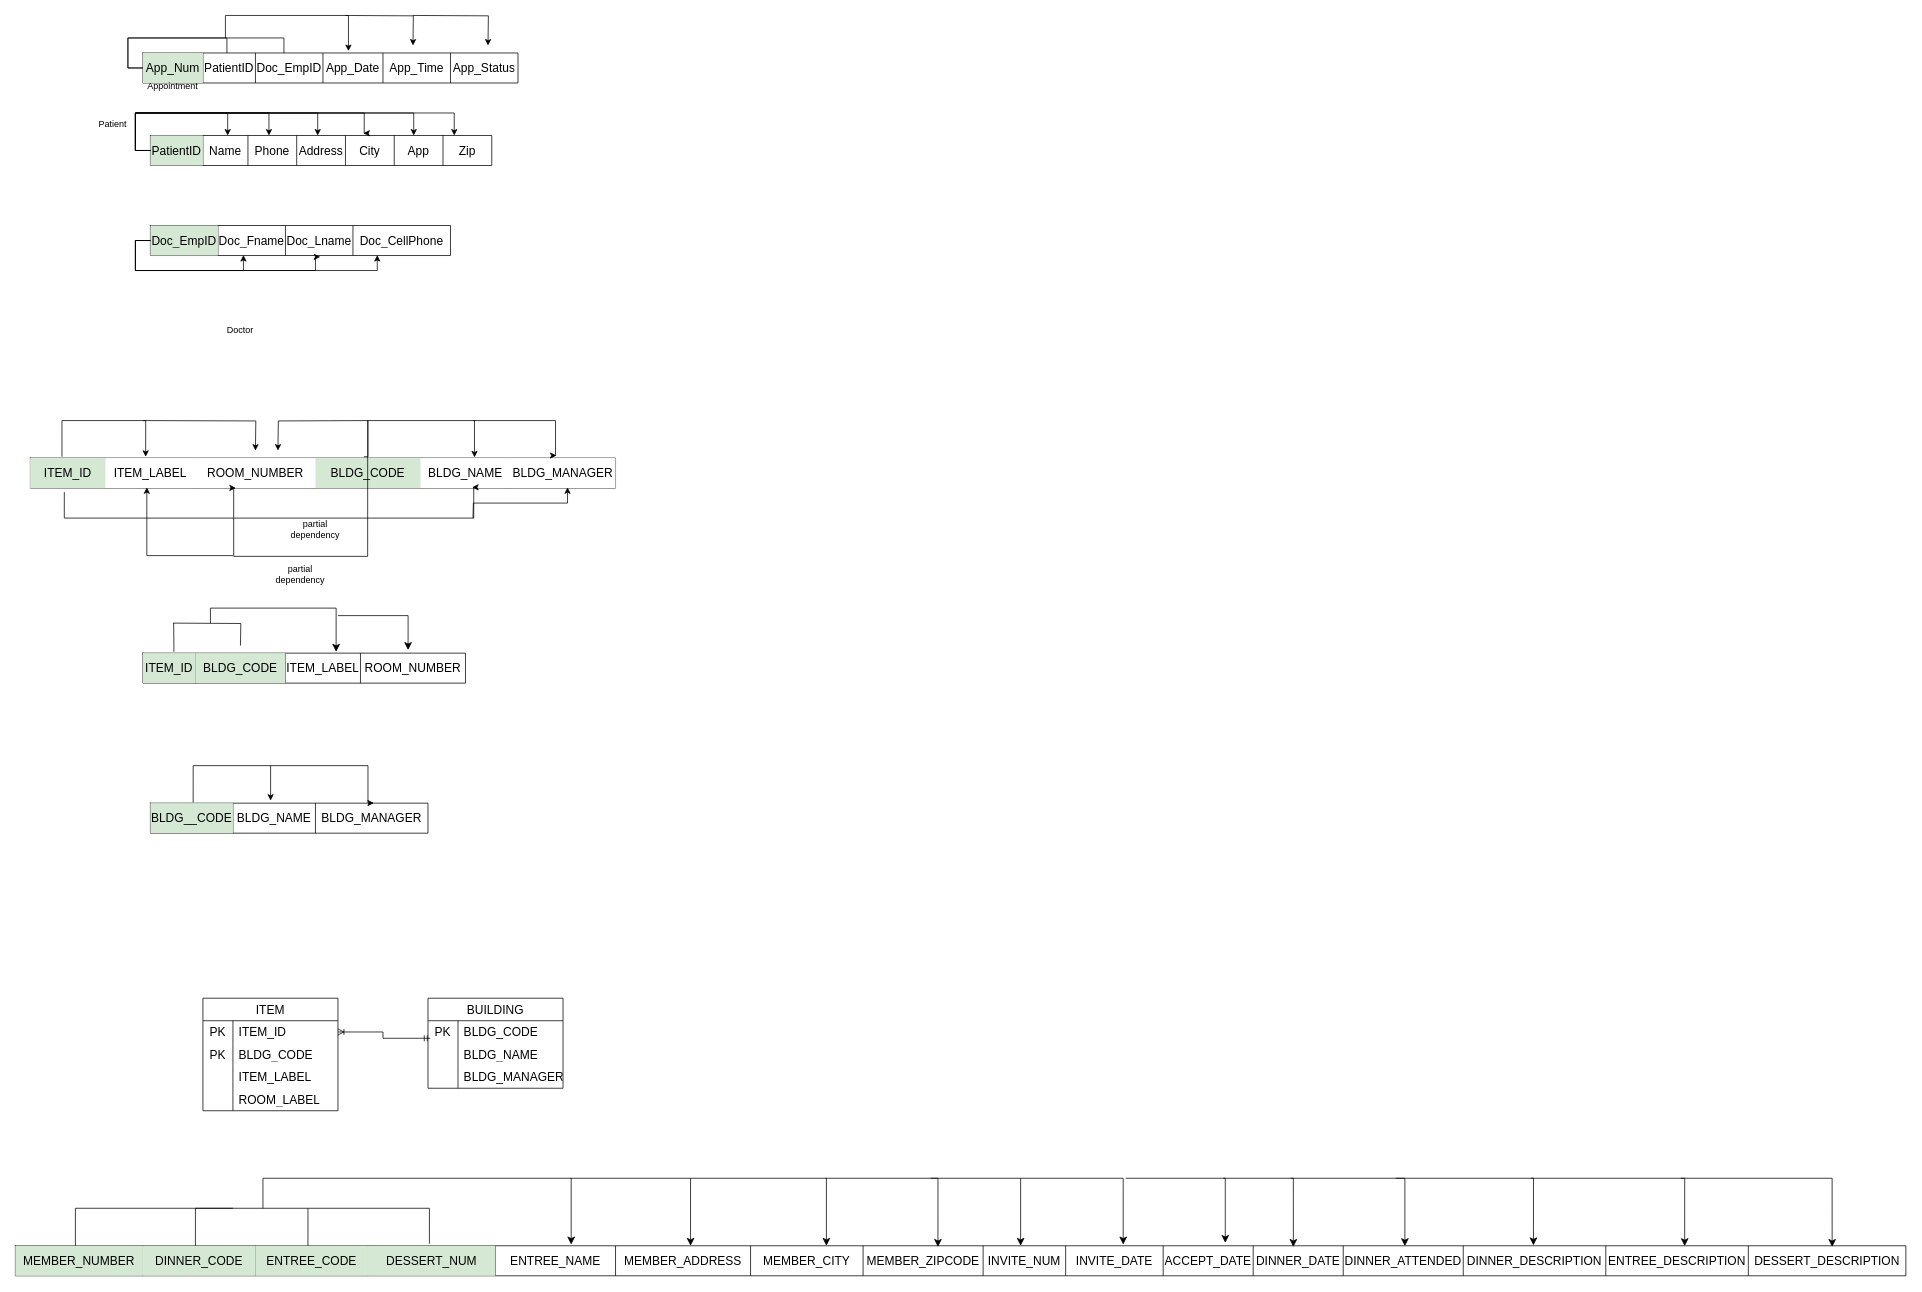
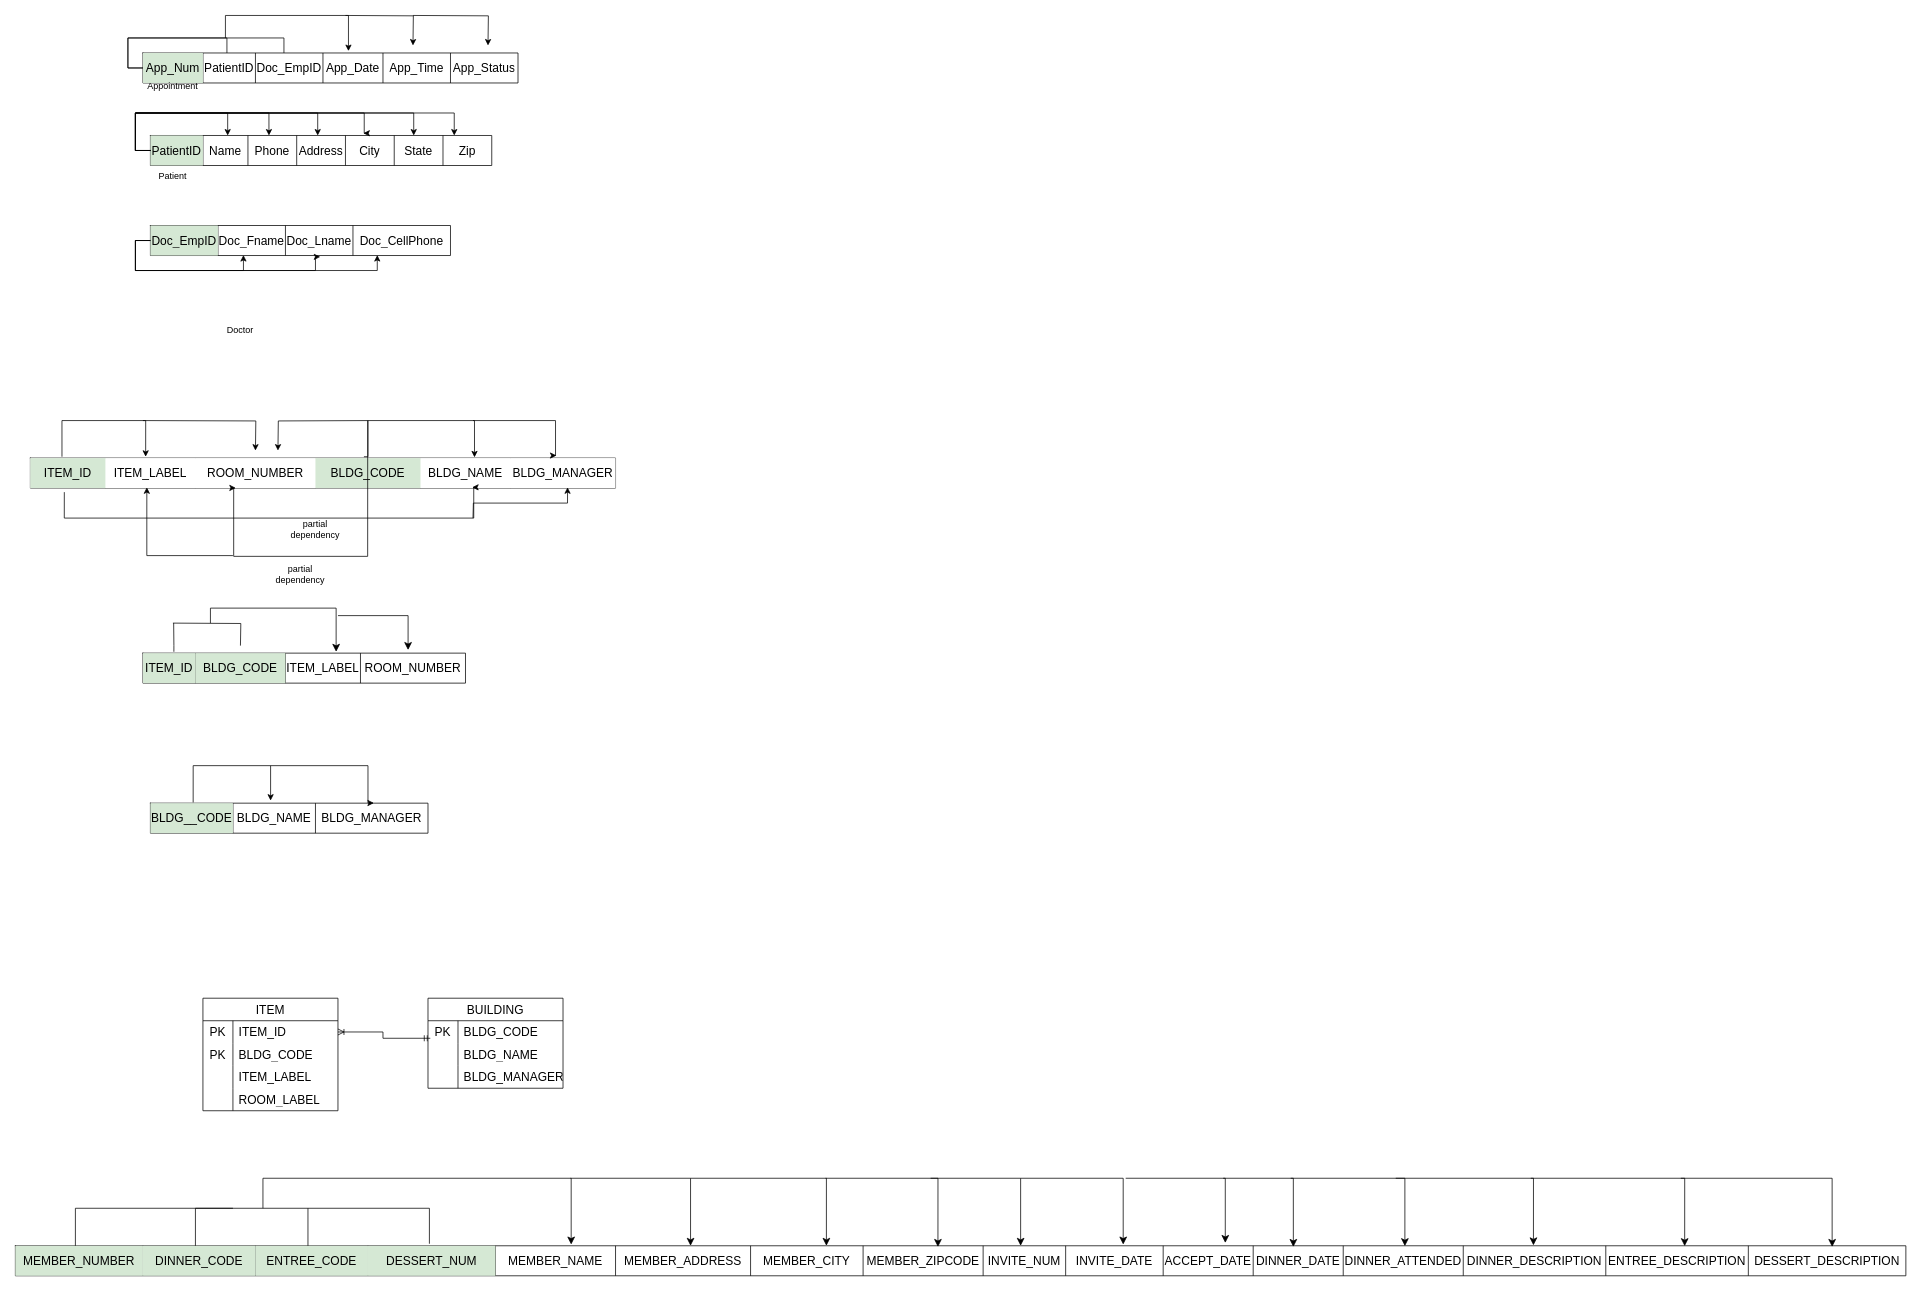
node "Patient": moved (113, 124) -> (173, 177)
node "App": label "App" -> "State"
node "ENTREE_NAME": label "ENTREE_NAME" -> "MEMBER_NAME"
